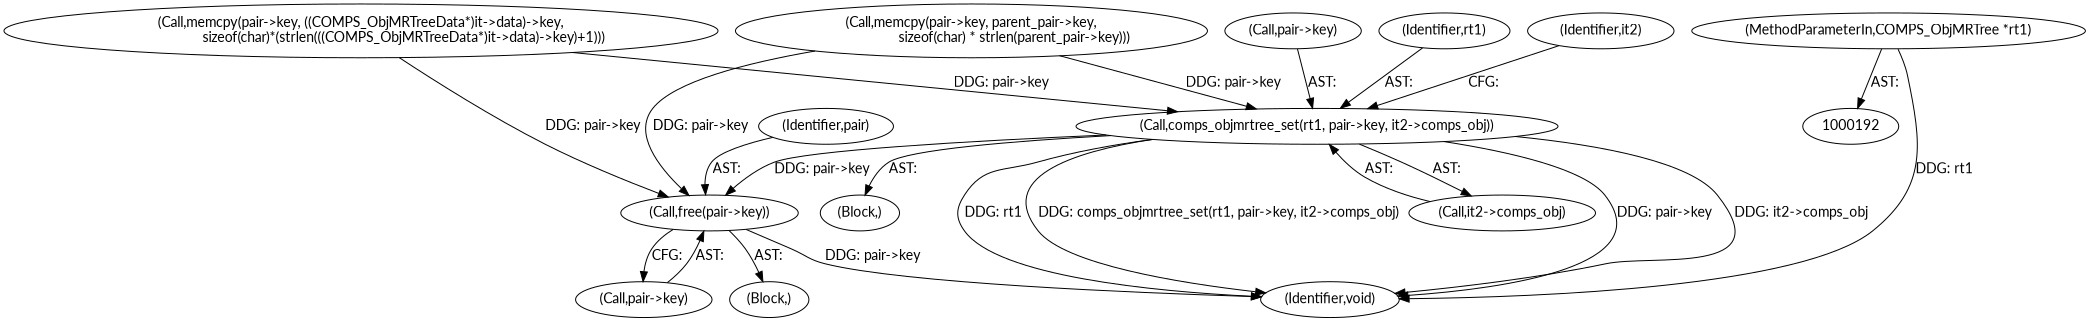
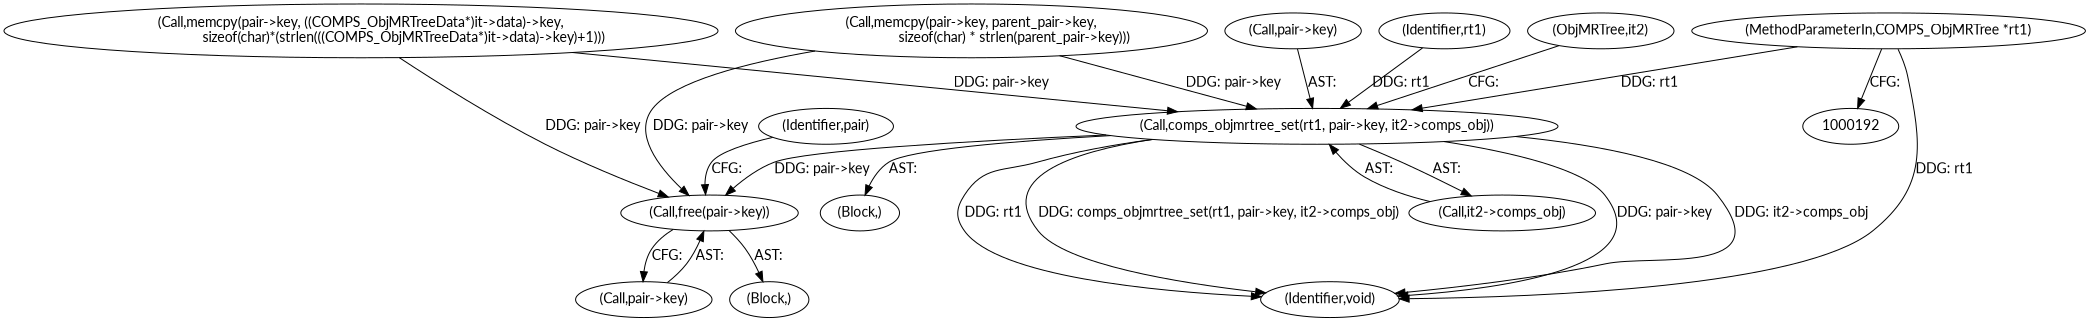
node "(Identifier,it2)": label "(Identifier,it2)" -> "(ObjMRTree,it2)"
edge "(MethodParameterIn,COMPS_ObjMRTree *rt1)" -> "(Call,comps_objmrtree_set(rt1, pair->key, it2->comps_obj))": added, label "DDG: rt1"
edge "(Identifier,rt1)" -> "(Call,comps_objmrtree_set(rt1, pair->key, it2->comps_obj))": label "AST: " -> "DDG: rt1"
edge "(MethodParameterIn,COMPS_ObjMRTree *rt1)" -> "1000192": label "AST: " -> "CFG: "
edge "(Identifier,pair)" -> "(Call,free(pair->key))": label "AST: " -> "CFG: "
edge "(Call,free(pair->key))" -> "(Identifier,void)": removed, label "DDG: pair->key"
